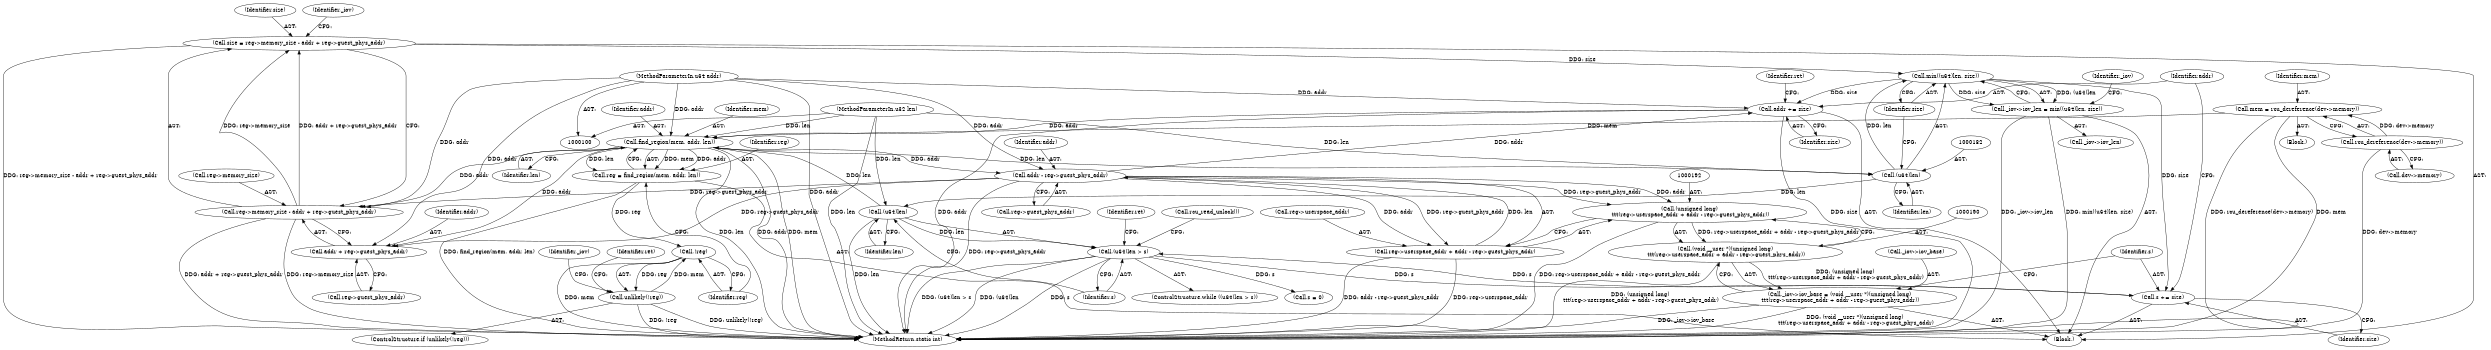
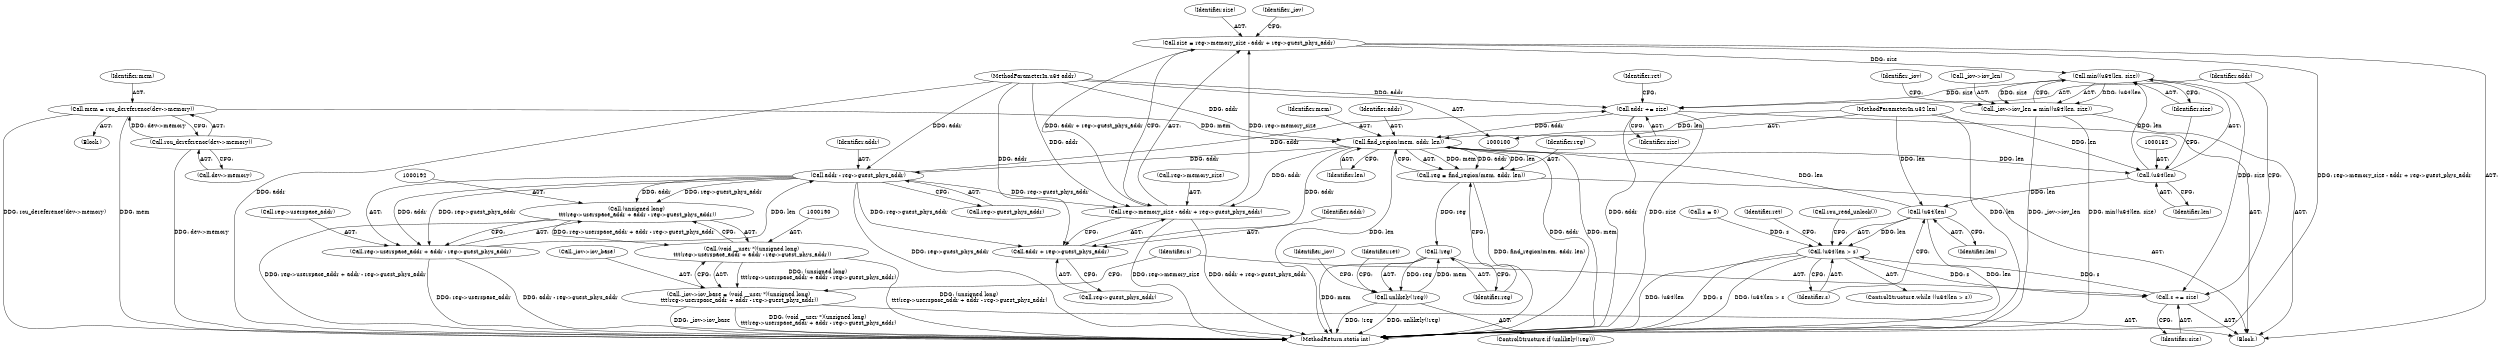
edge "(Call,_iov->iov_len = min((u64)len, size))" -> "(Call,_iov->iov_len)": reversed
edge "(Call,(u64)len > s)" -> "(Call,s = 0)": reversed
